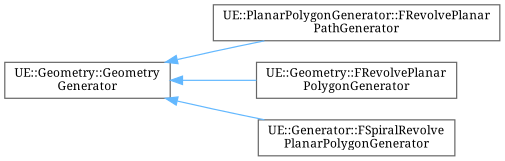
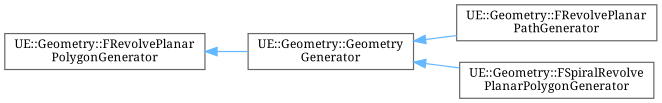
node "UE::PlanarPolygonGenerator::FRevolvePlanar PathGenerator": label "UE::PlanarPolygonGenerator::FRevolvePlanar PathGenerator" -> "UE::Geometry::FRevolvePlanar PathGenerator"
edge "UE::Geometry::FRevolvePlanar PolygonGenerator" -> "UE::Geometry::Geometry Generator": reversed
node "UE::Generator::FSpiralRevolve PlanarPolygonGenerator": label "UE::Generator::FSpiralRevolve PlanarPolygonGenerator" -> "UE::Geometry::FSpiralRevolve PlanarPolygonGenerator"
